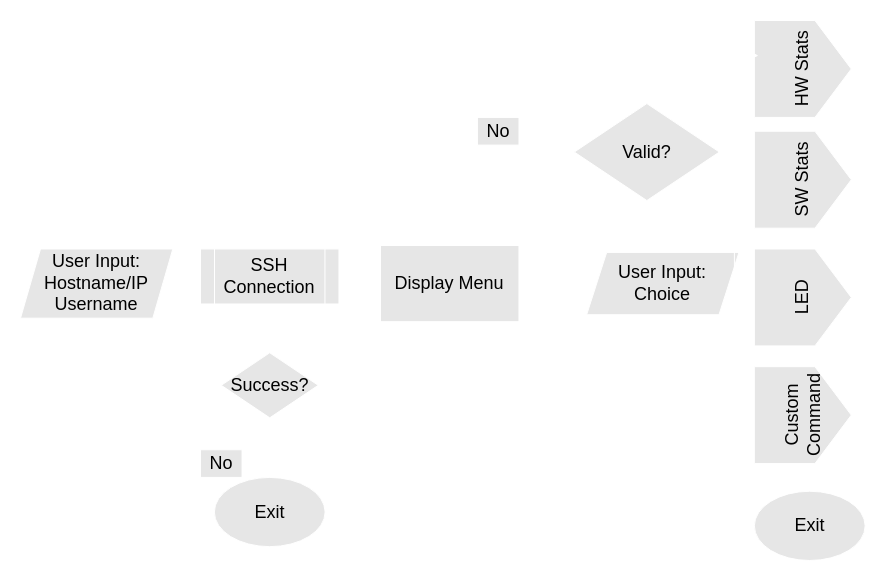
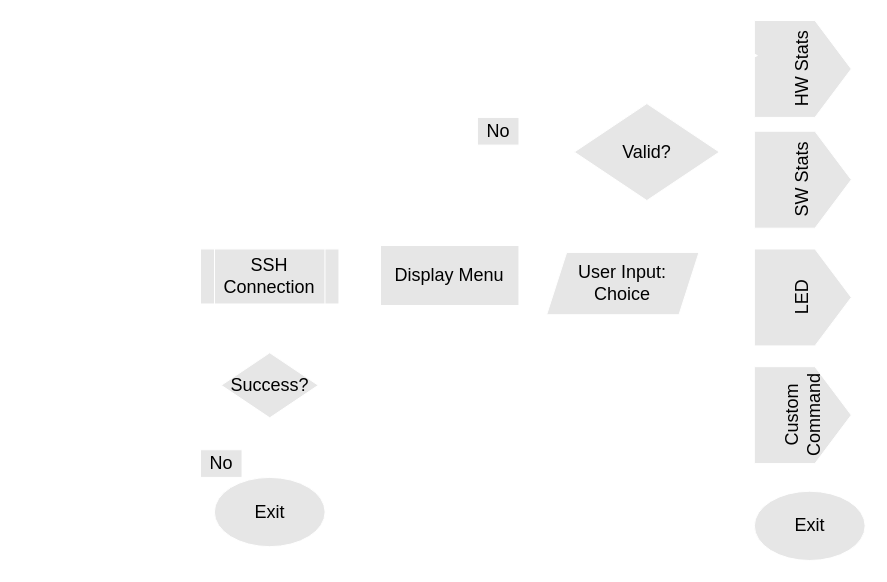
edge "Valid?" -> "LED": arrowhead classic -> none
node "User Input: Hostname/IP Username": removed
edge "User Input: Hostname/IP Username" -> "SSH Connection": removed
node "Display Menu": size 138x76 -> 138x60
node "User Input: Choice": moved (663, 284) -> (623, 284)
